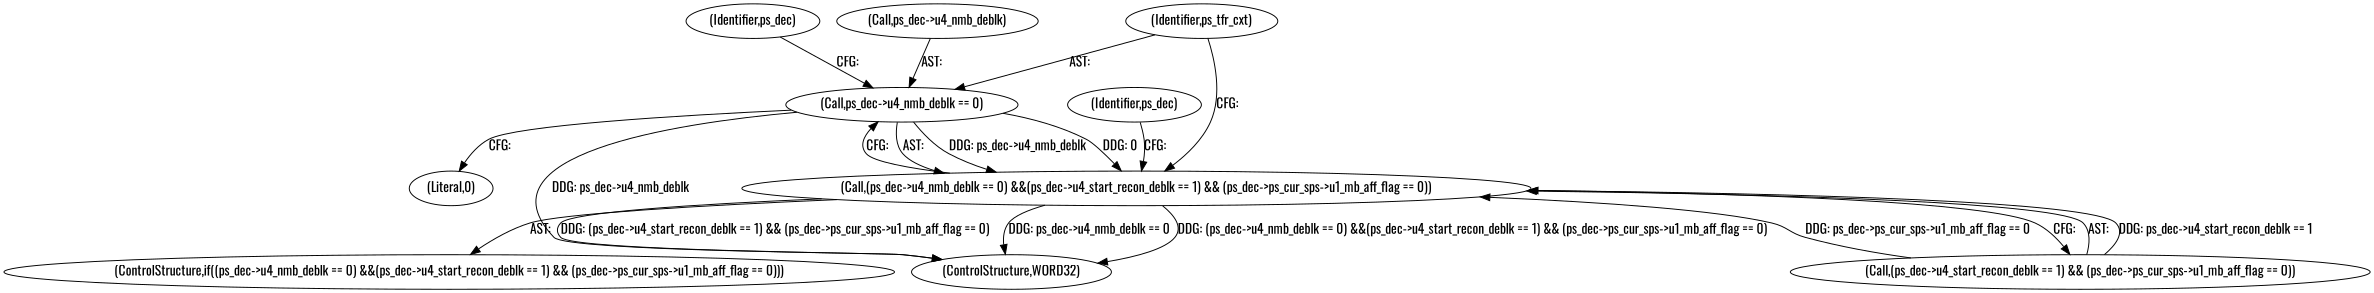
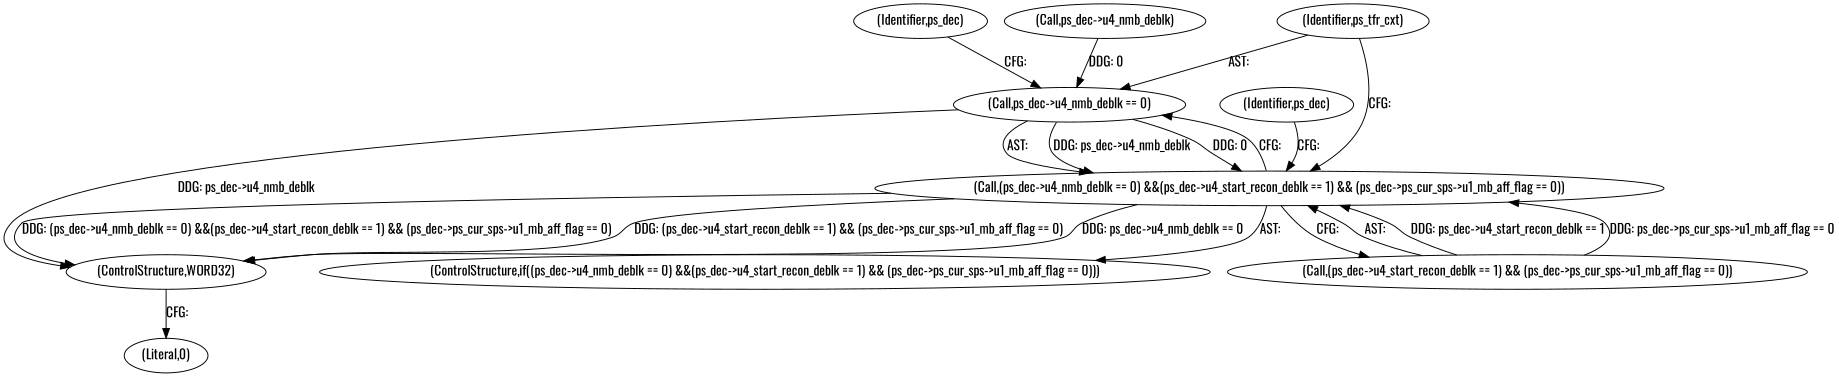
edge "(Call,ps_dec->u4_nmb_deblk)" -> "(Call,ps_dec->u4_nmb_deblk == 0)": label "AST: " -> "DDG: 0"
edge "(Call,ps_dec->u4_nmb_deblk == 0)" -> "(Literal,0)": now "(ControlStructure,WORD32)" -> "(Literal,0)"
